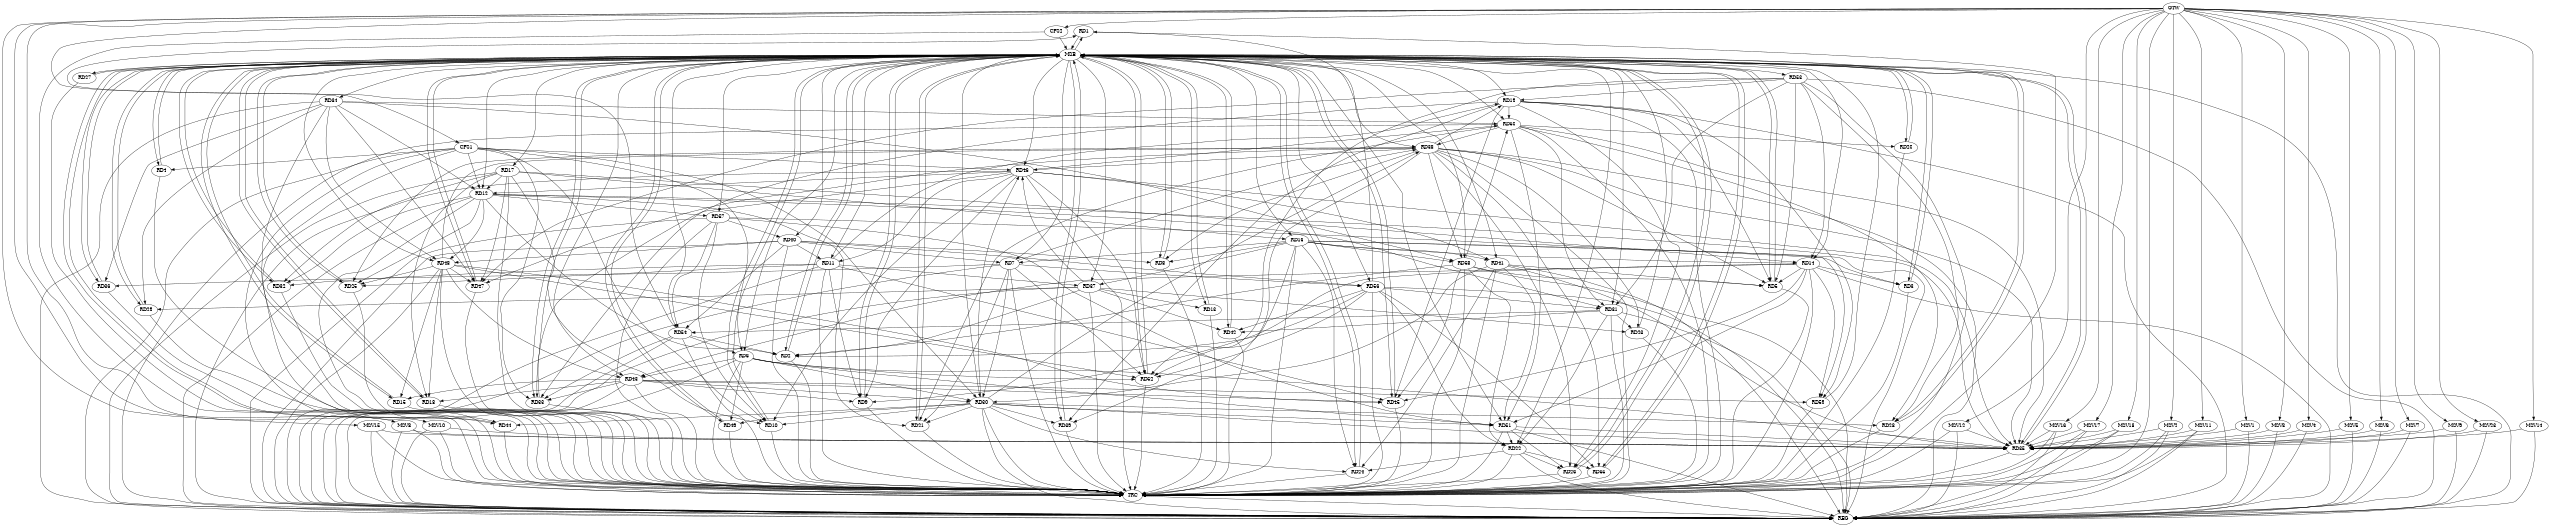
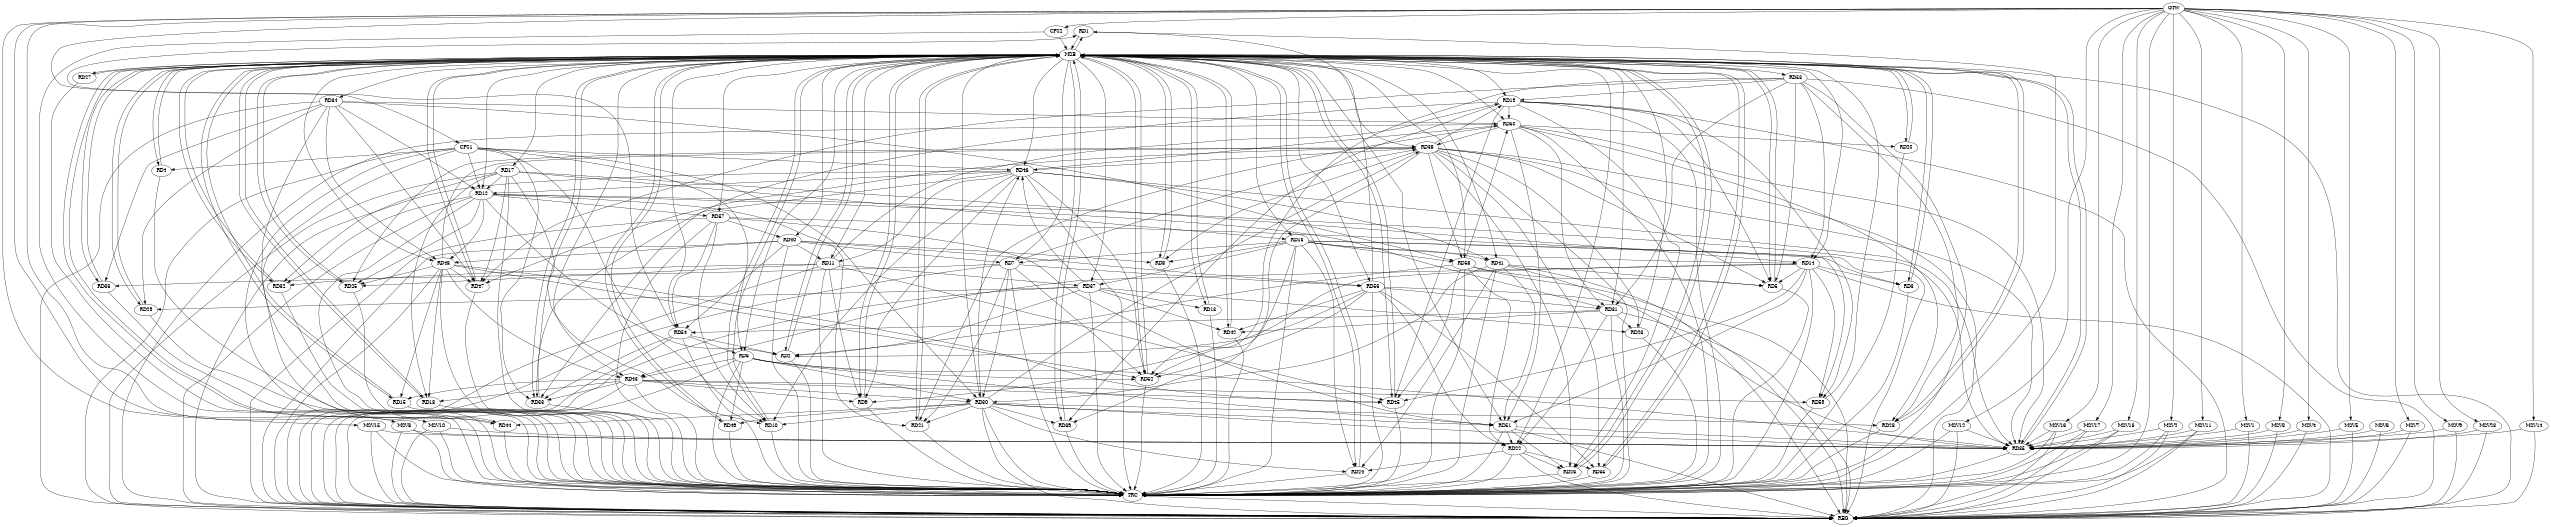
edge "GTW" -> "MSV6": removed
